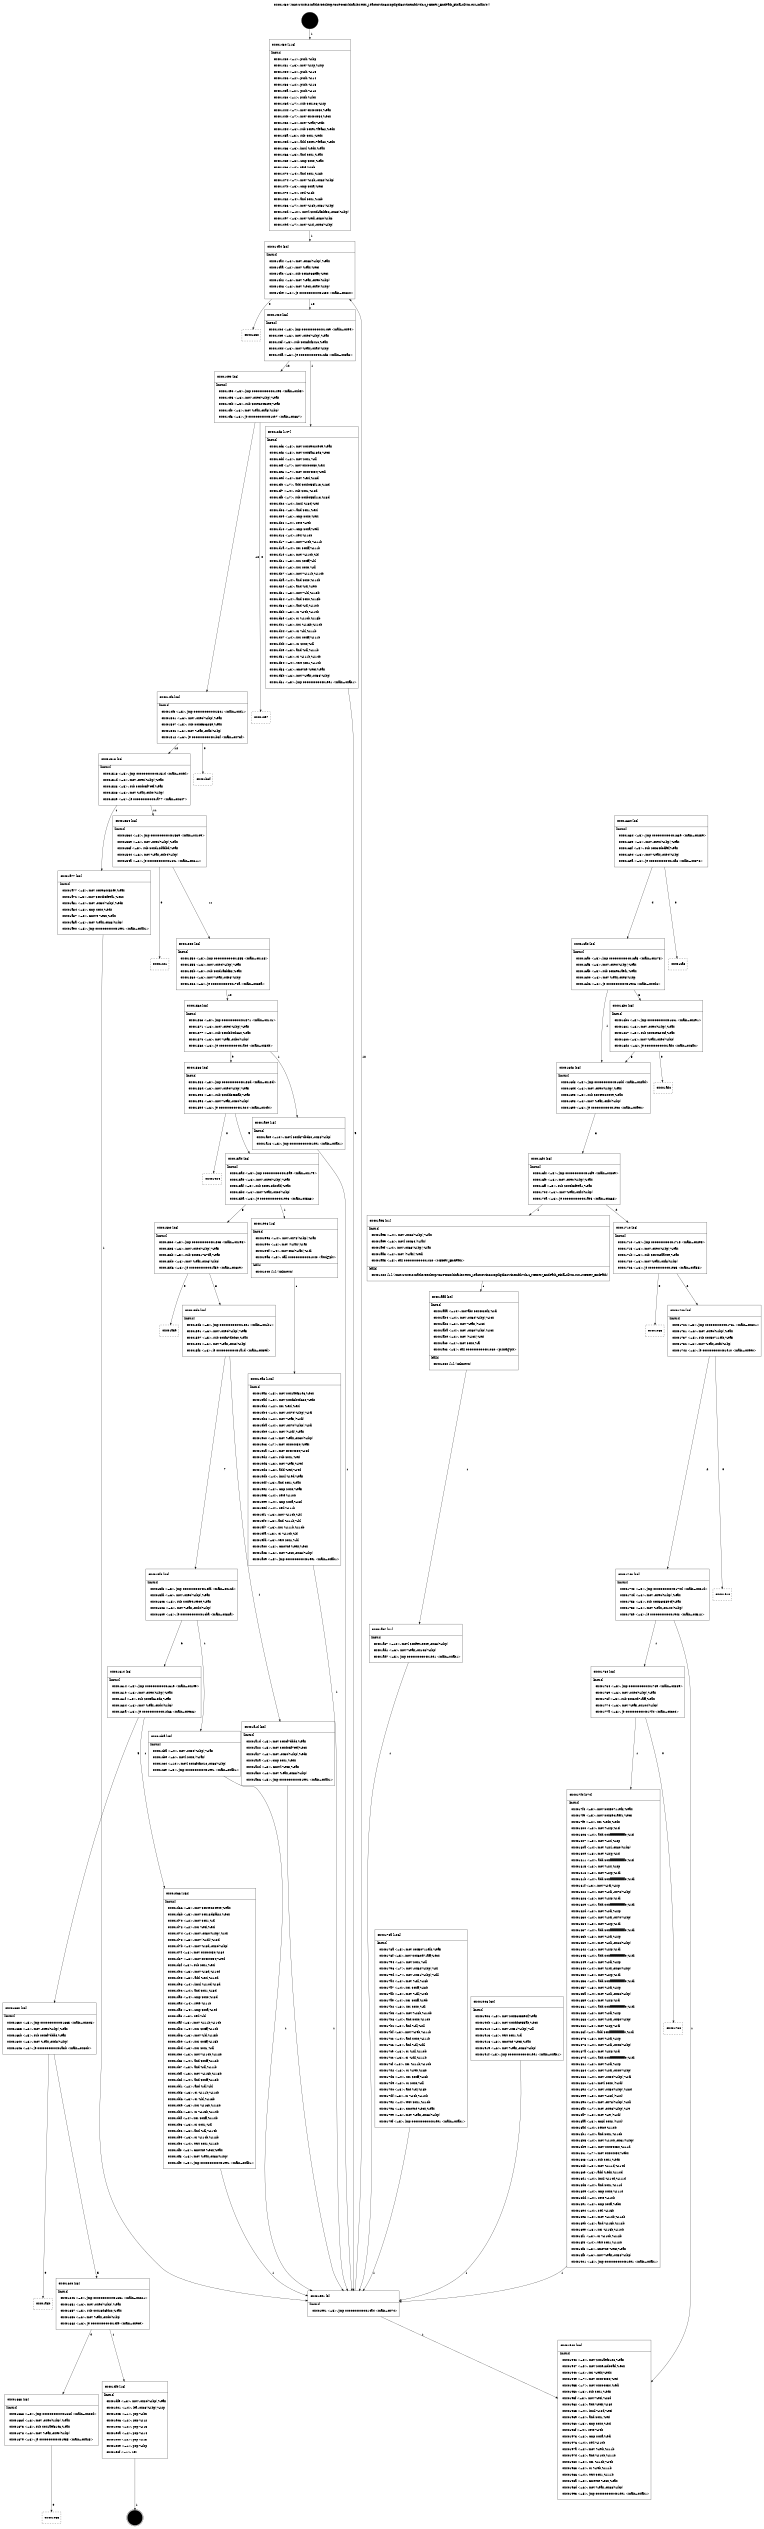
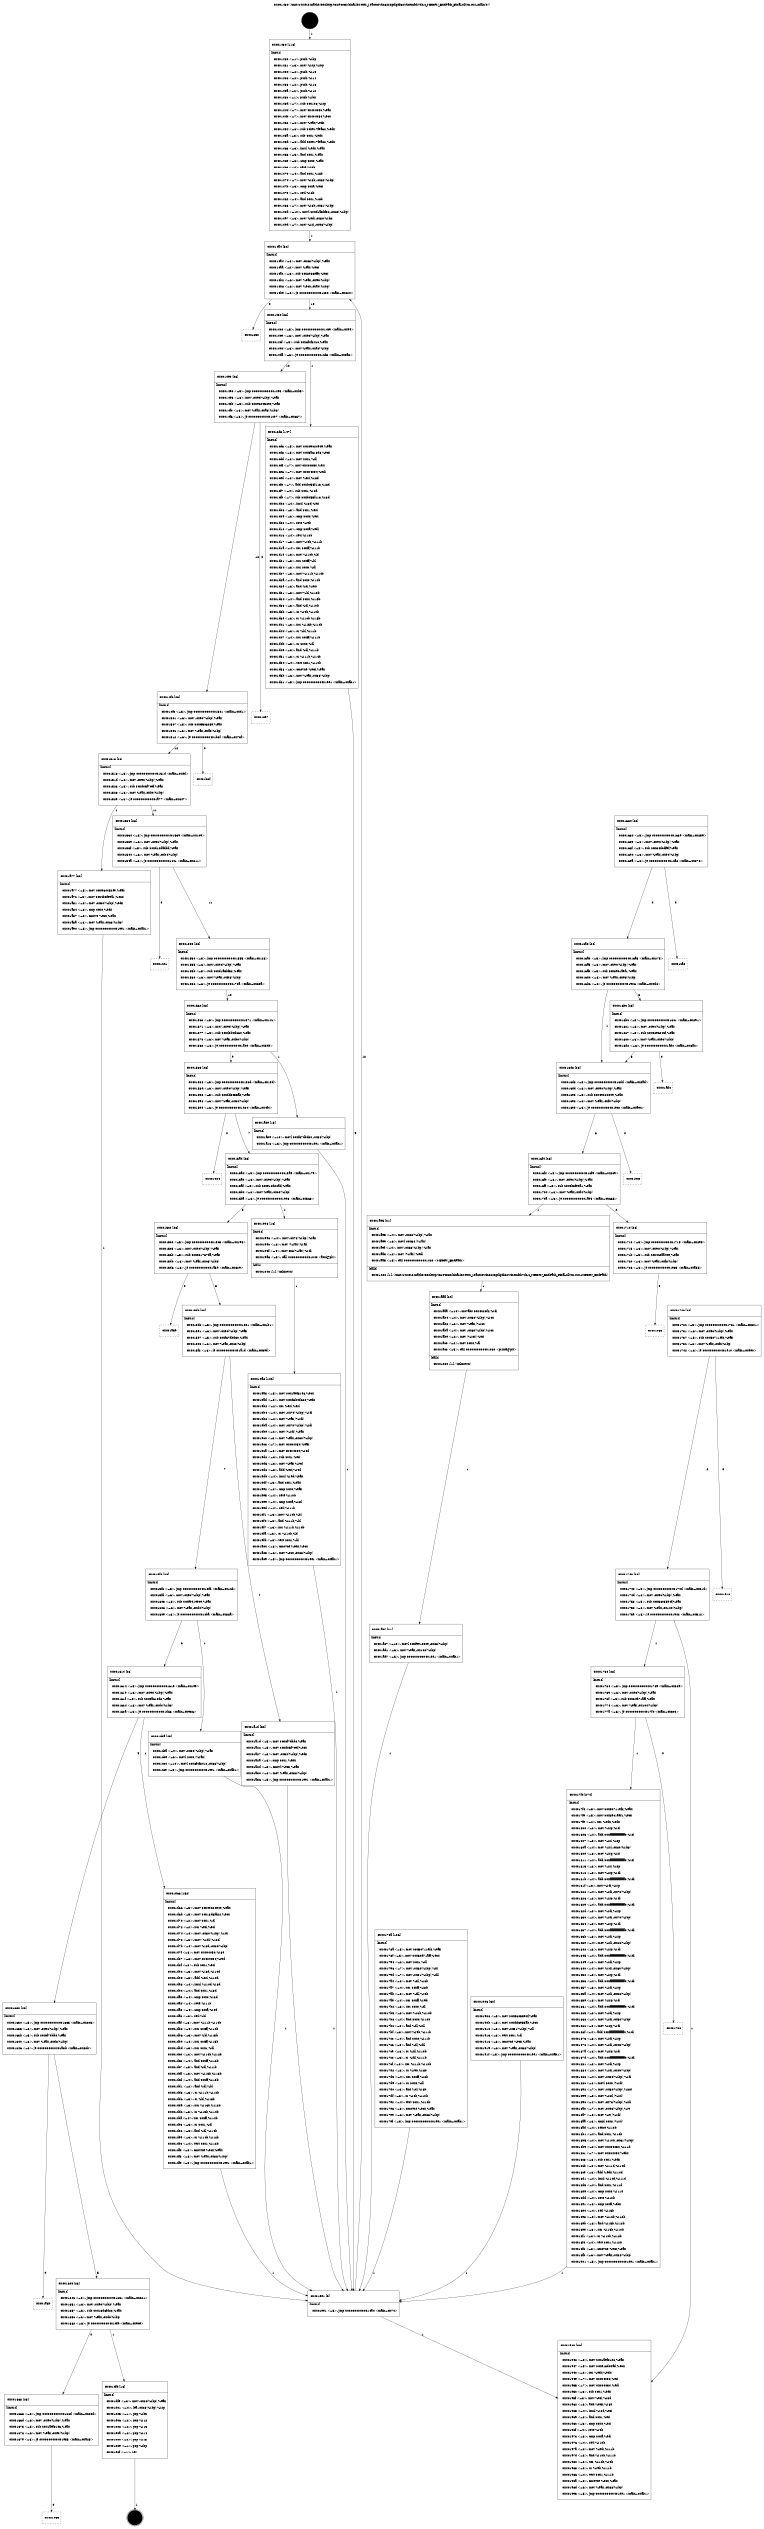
edge "0x401588 [28]" -> "0x4015a4 [28]": label " 9" -> " 7"
node "0x401ecc": added
edge "0x401710 [28]" -> "0x40172c [28]": removed, label "2"
